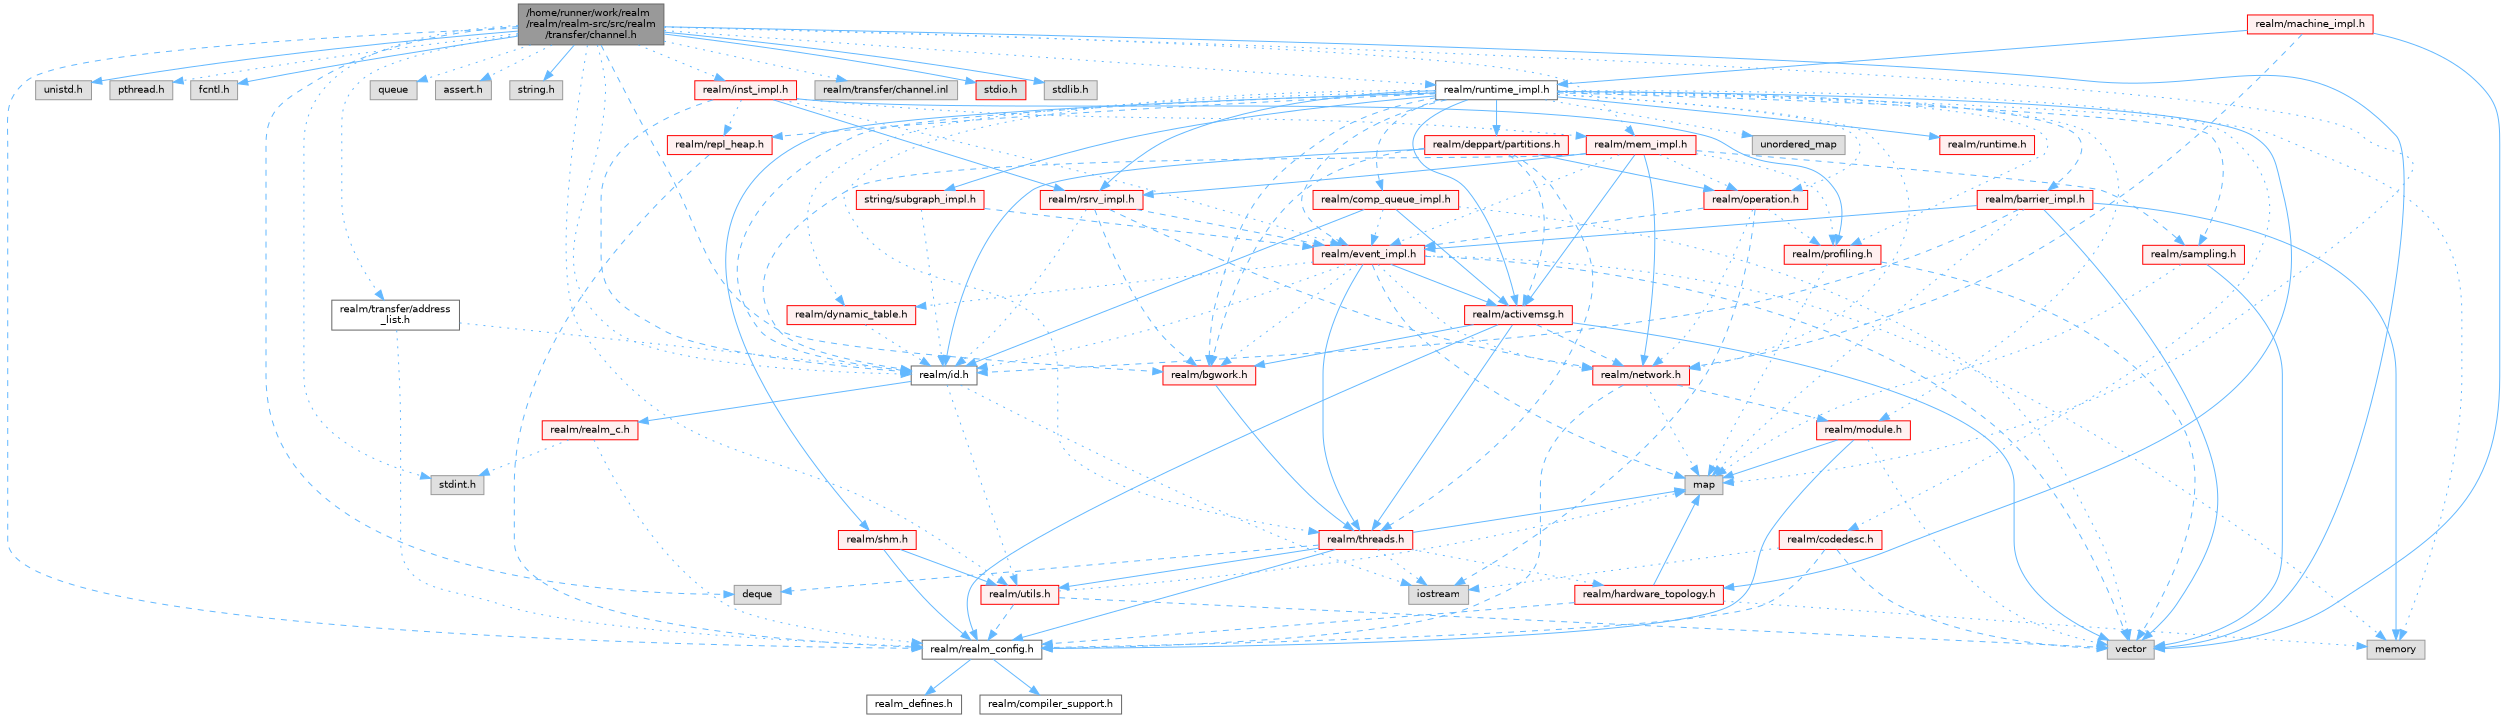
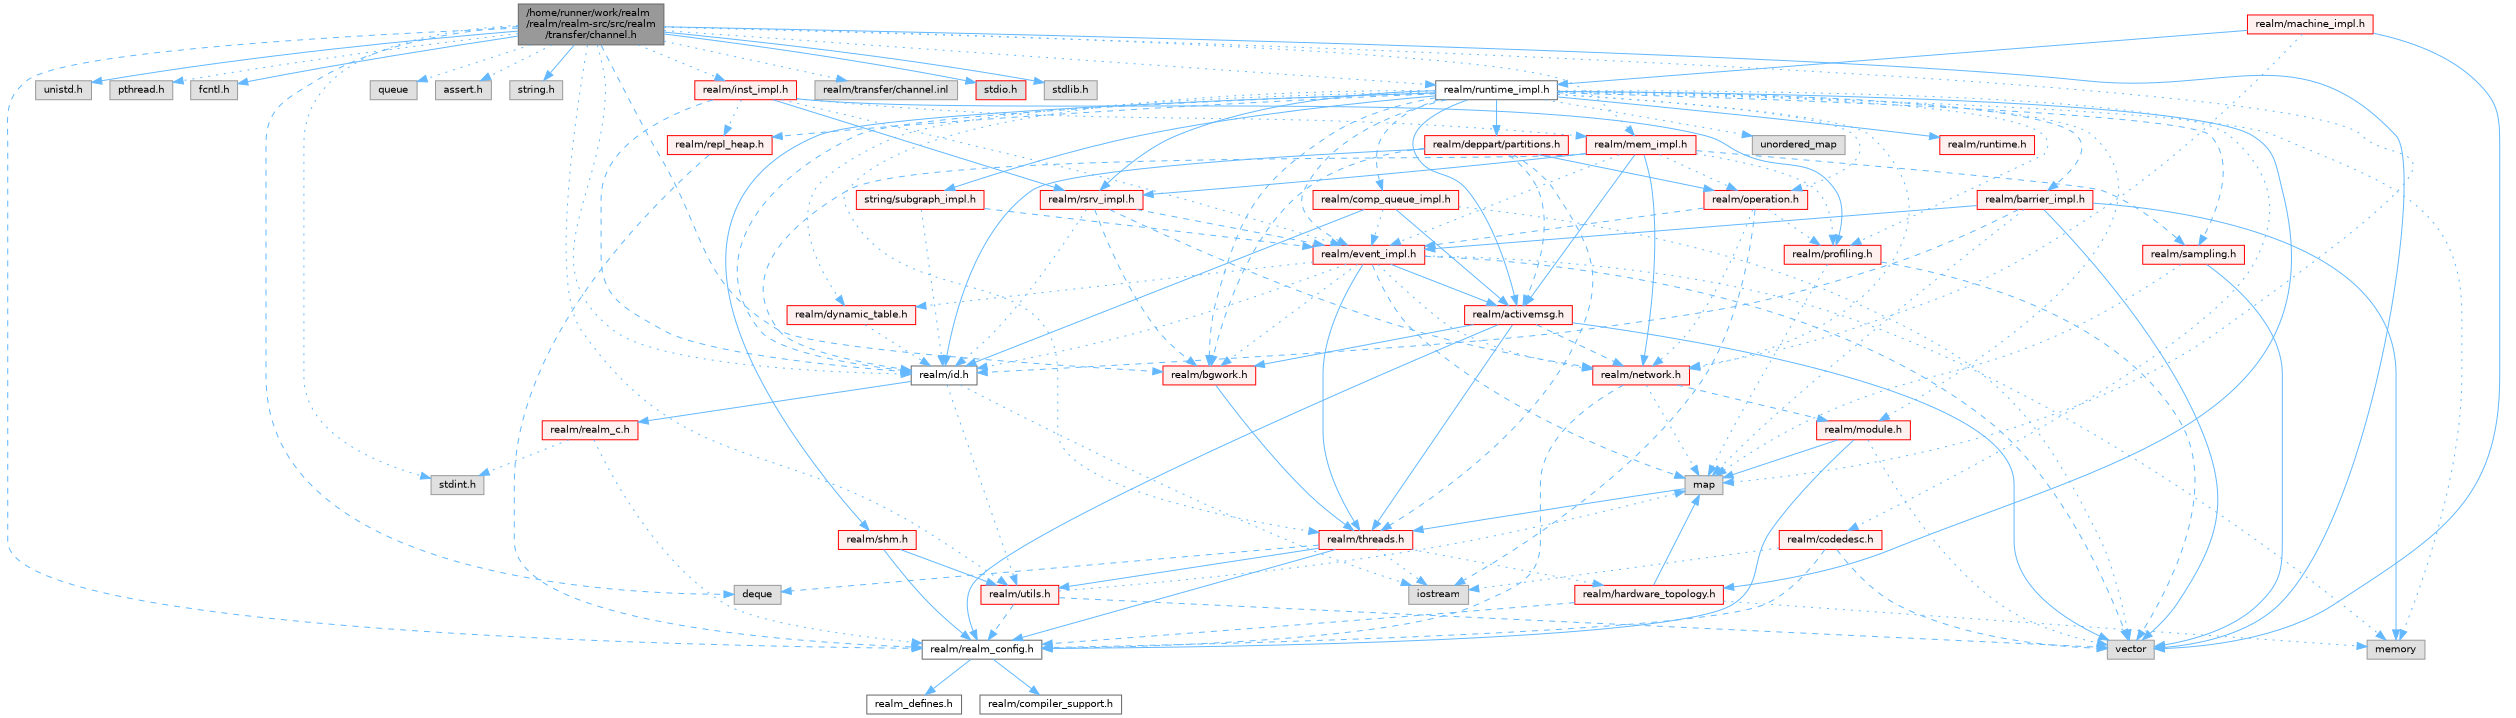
edge "realm/machine_impl.h" -> "realm/network.h": style dashed -> dotted
node "realm/transfer/address _list.h": removed
edge "realm/threads.h" -> "map": reversed
